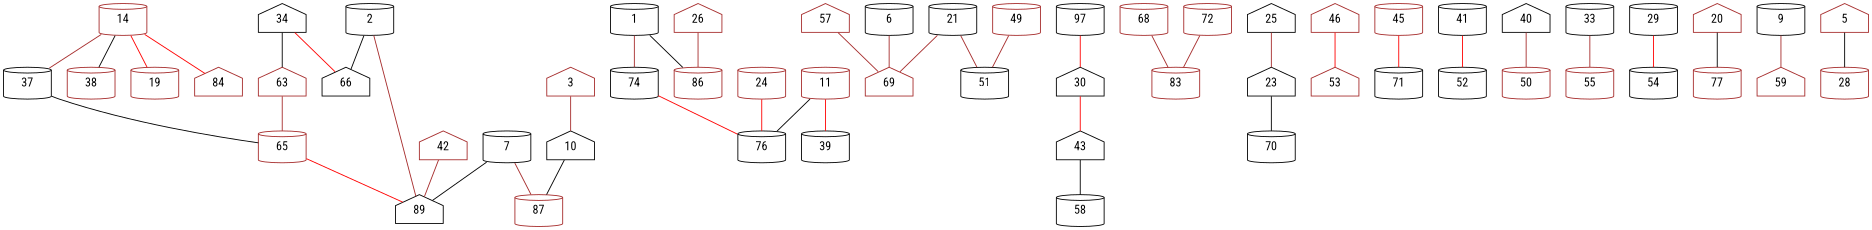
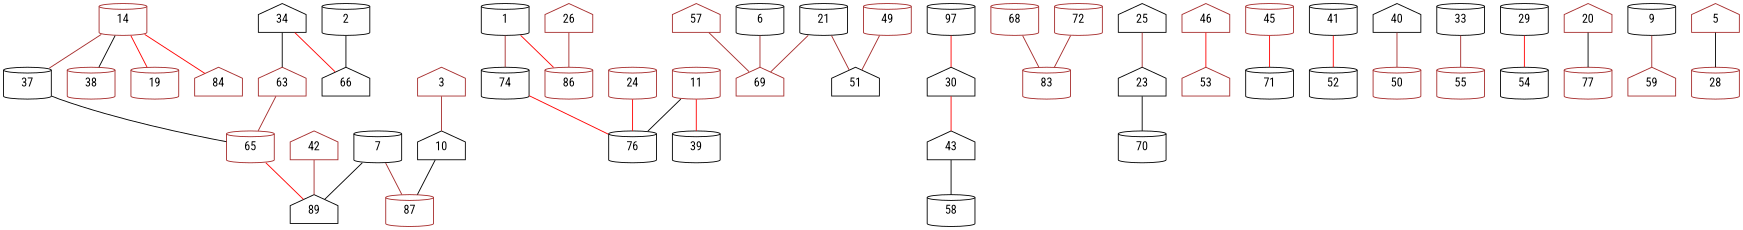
edge "1" -- "86": color black -> red
node "51": shape cylinder -> house
edge "2" -- "89": removed
